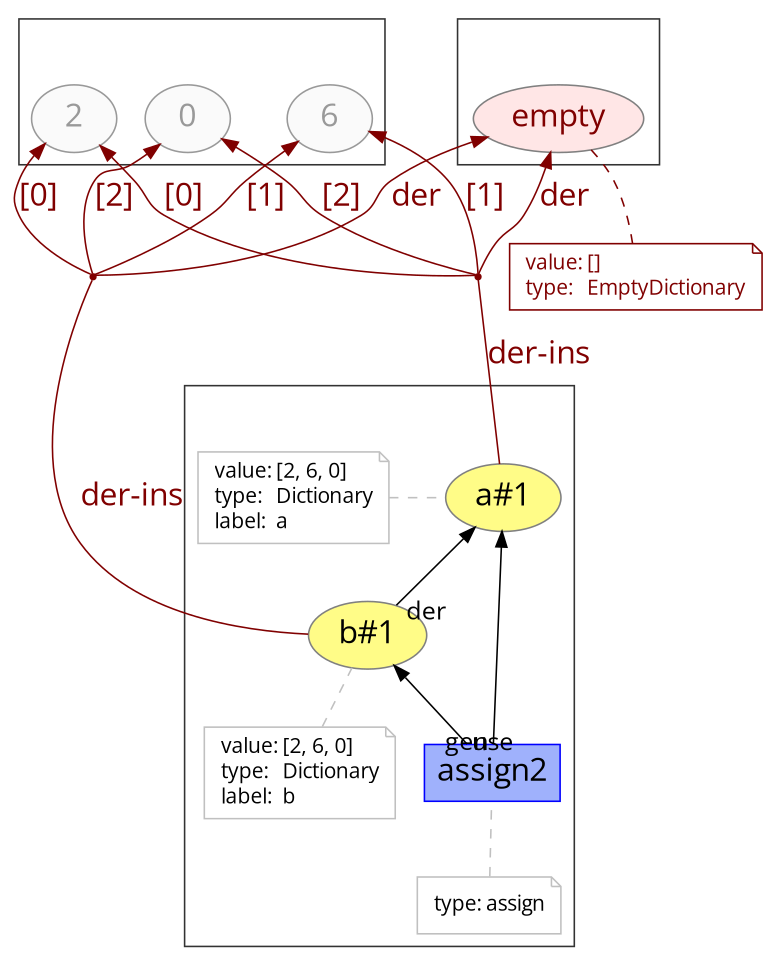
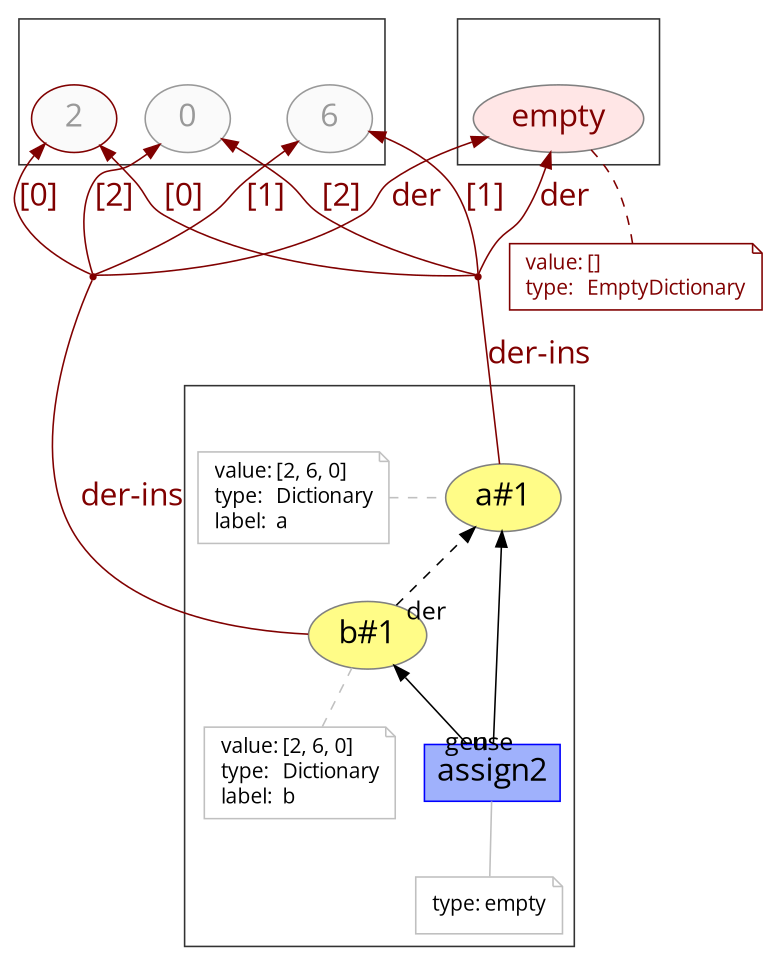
node "2": color #999999 -> #800000
edge "b#1" -> "a#1": style solid -> dashed
edge "assign2" -- "type:": style dashed -> solid
node "type:": text "assign" -> "empty"
